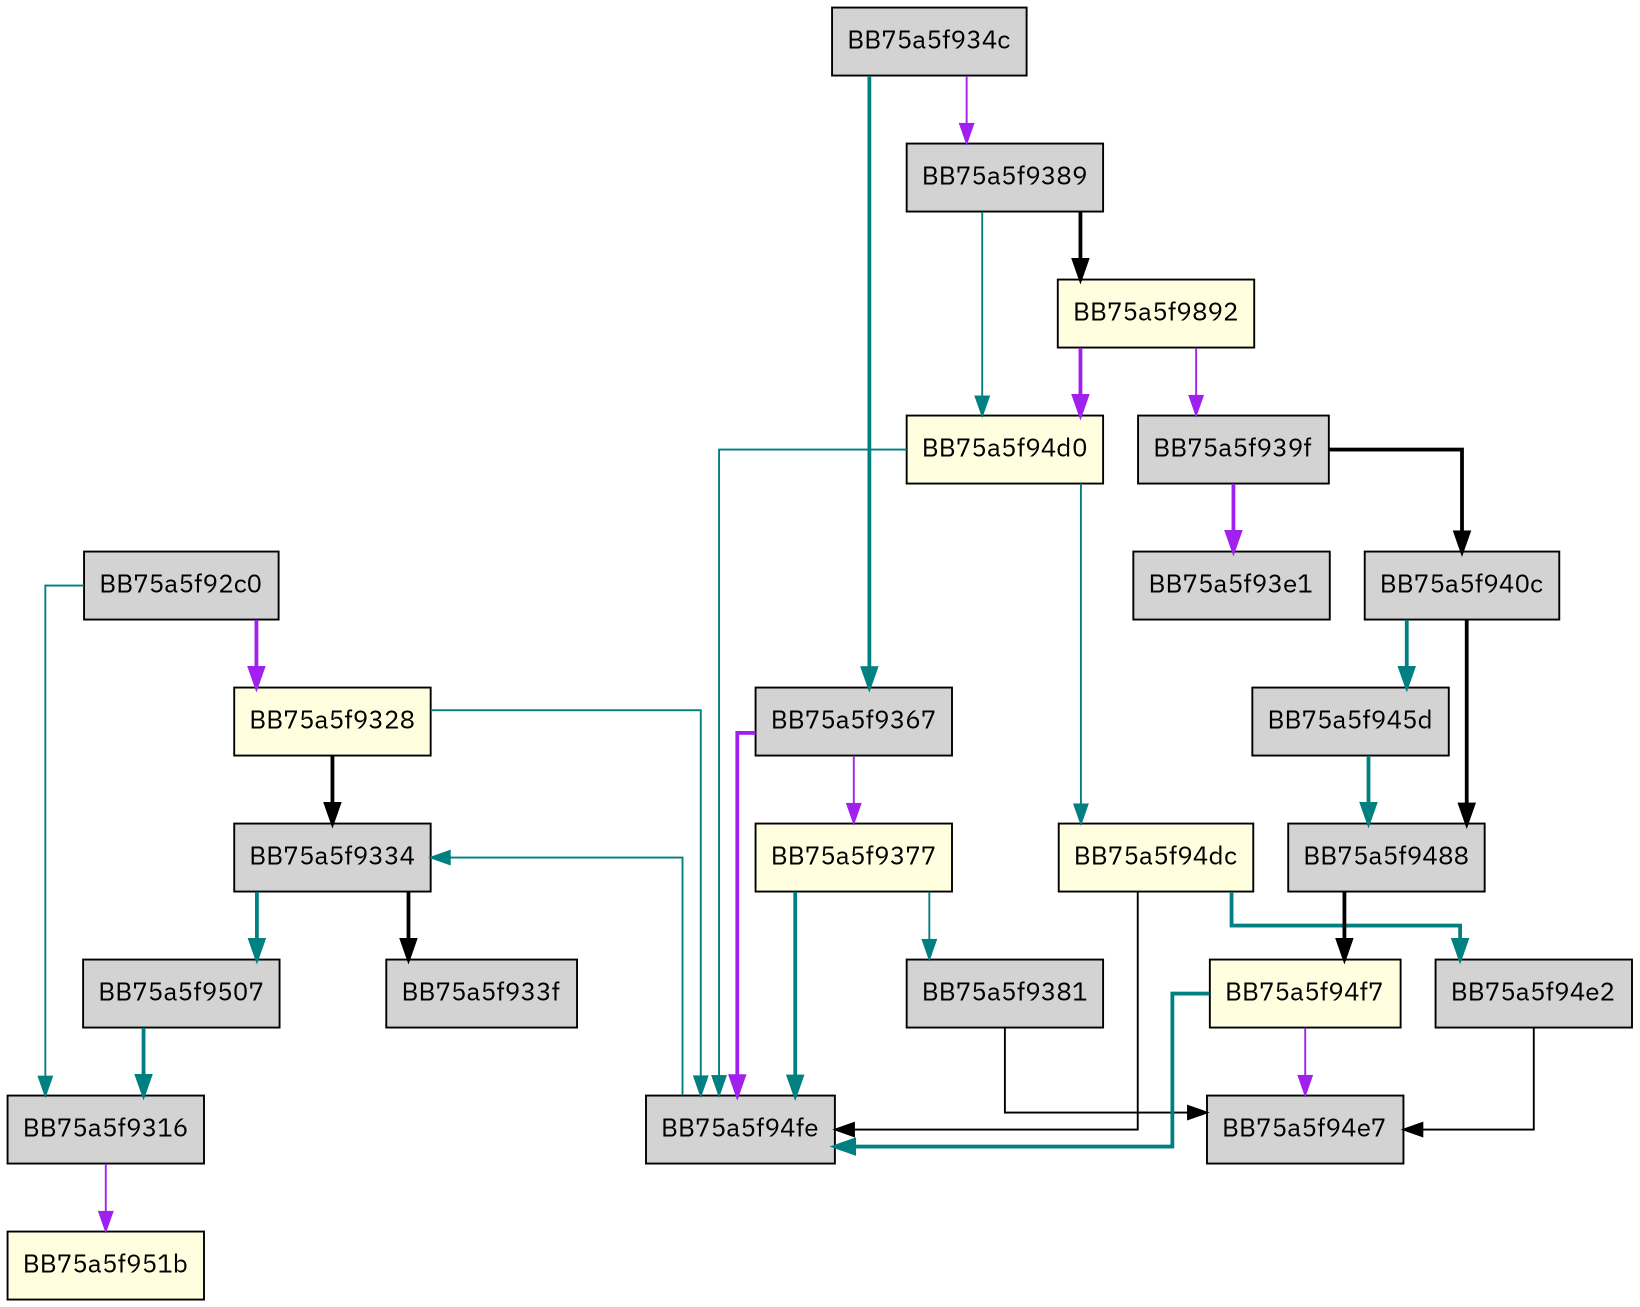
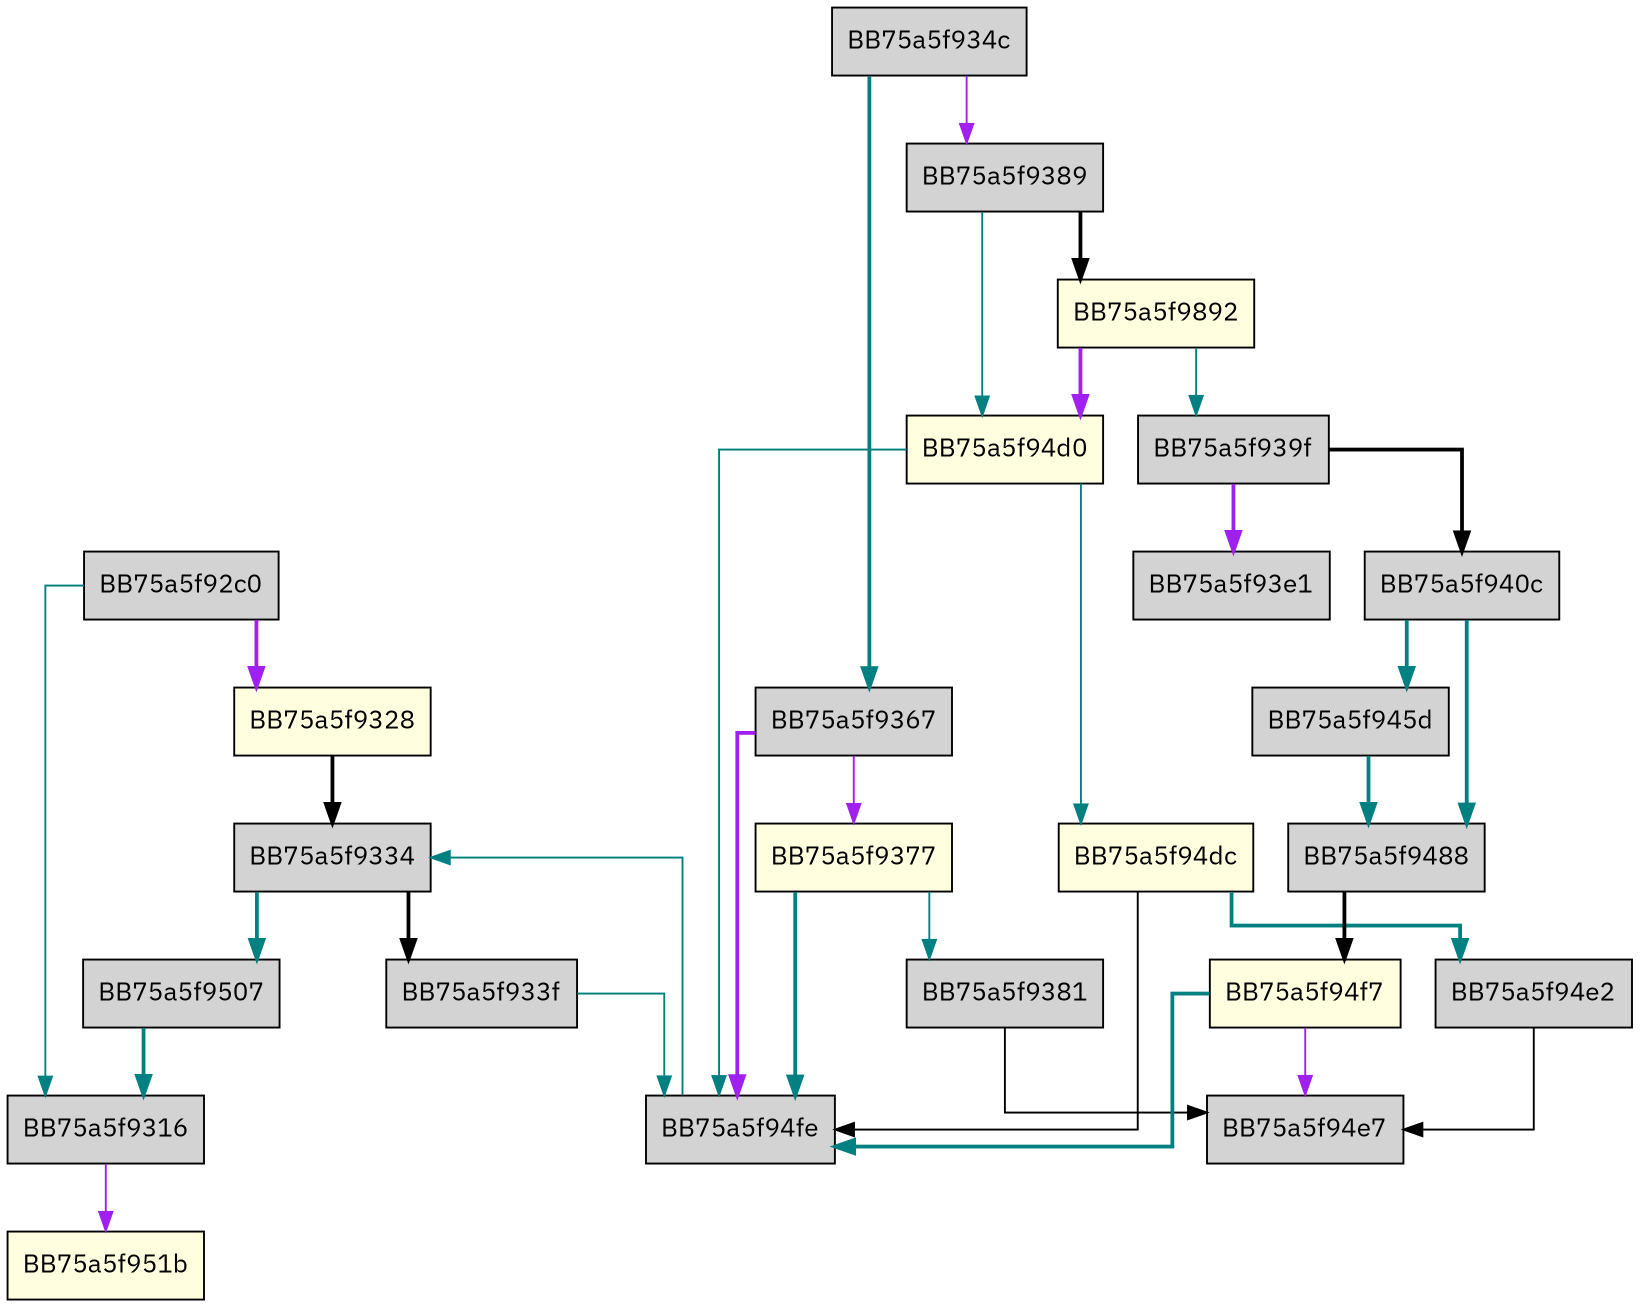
edge "BB75a5f9892" -> "BB75a5f939f": color purple -> teal
edge "BB75a5f940c" -> "BB75a5f9488": color black -> teal
edge "BB75a5f9328" -> "BB75a5f94fe": now "BB75a5f933f" -> "BB75a5f94fe"
